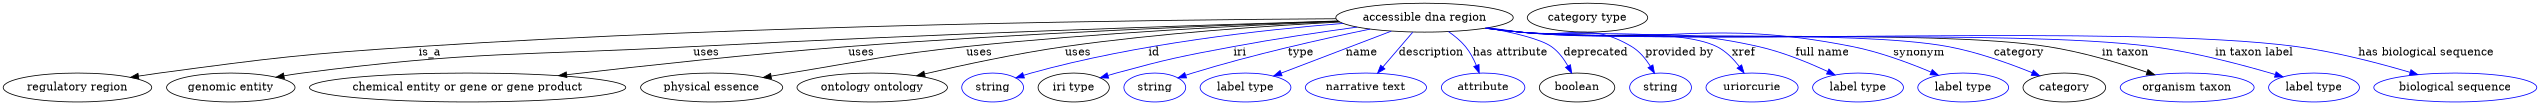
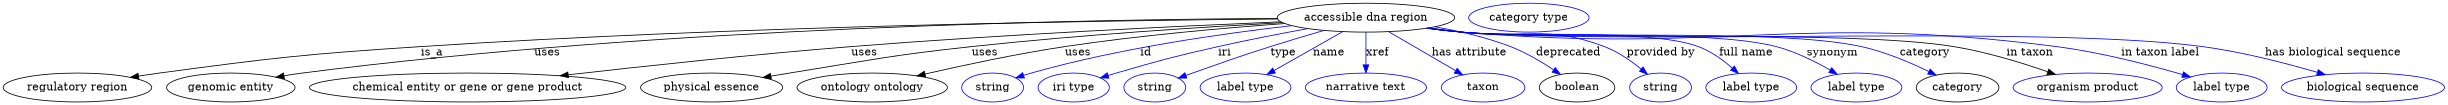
node "category type": color black -> blue
edge "accessible dna region" -> "narrative text": label "description" -> "xref"
node "iri type": color black -> blue
node "attribute": label "attribute" -> "taxon"
node "uriorcurie": removed
node "organism taxon": label "organism taxon" -> "organism product"
